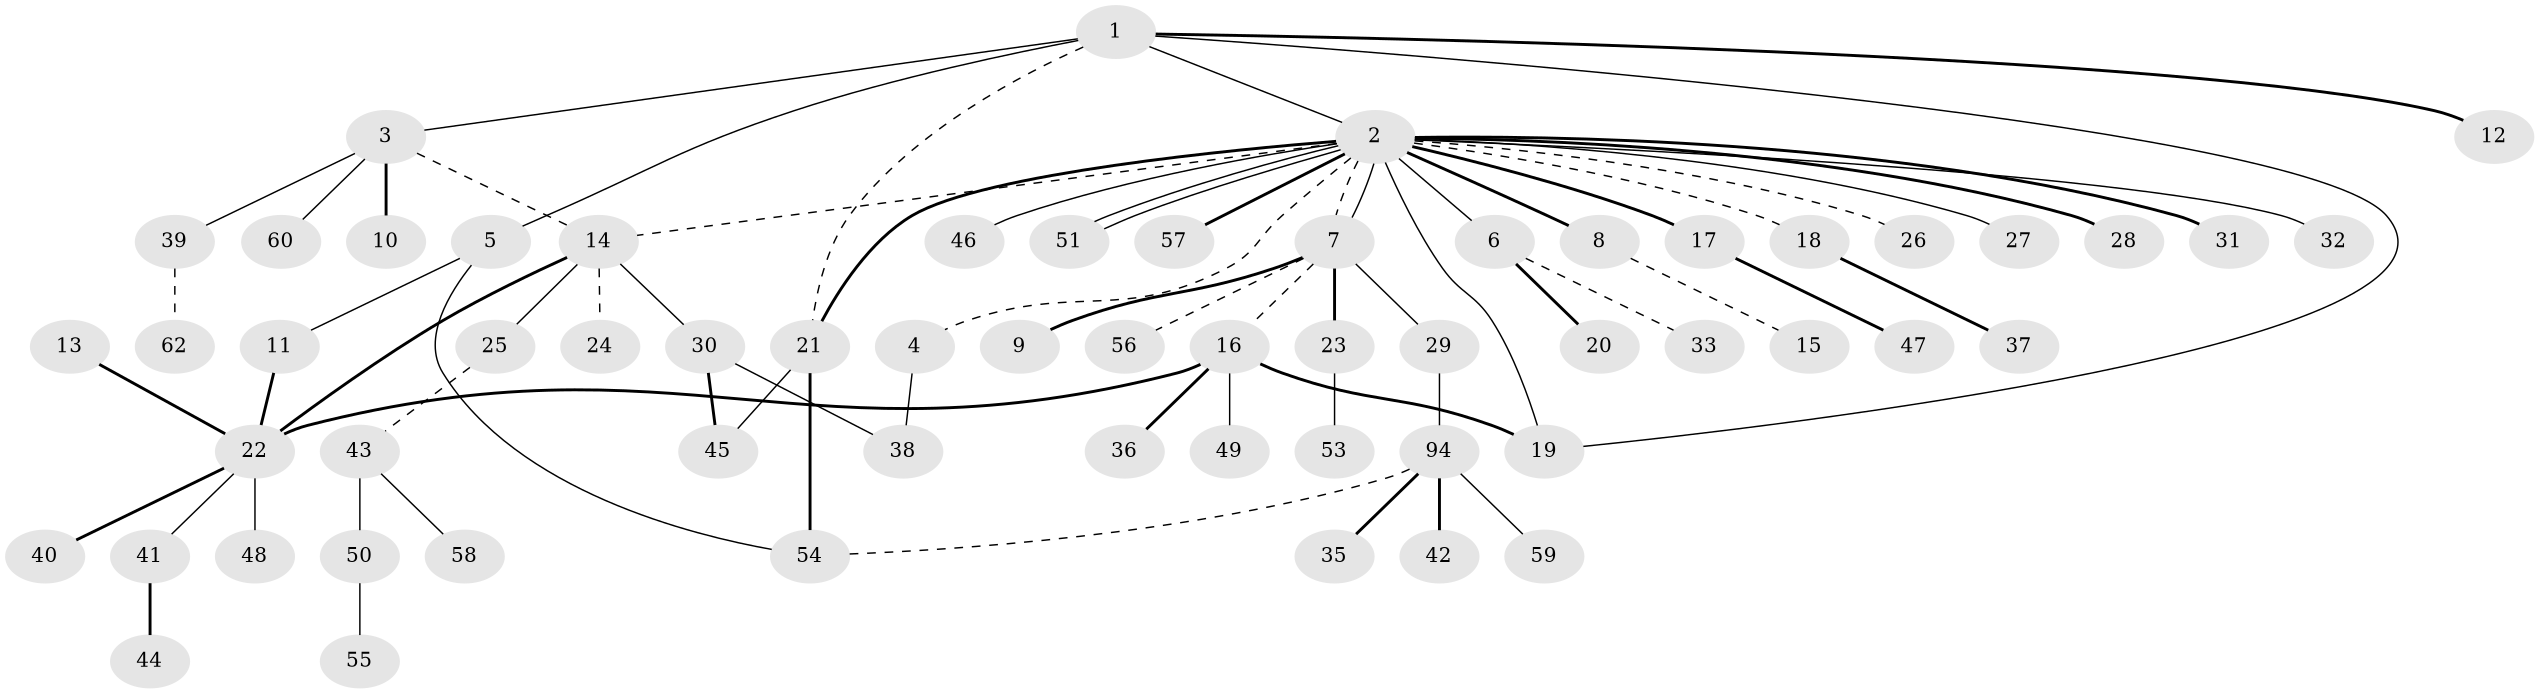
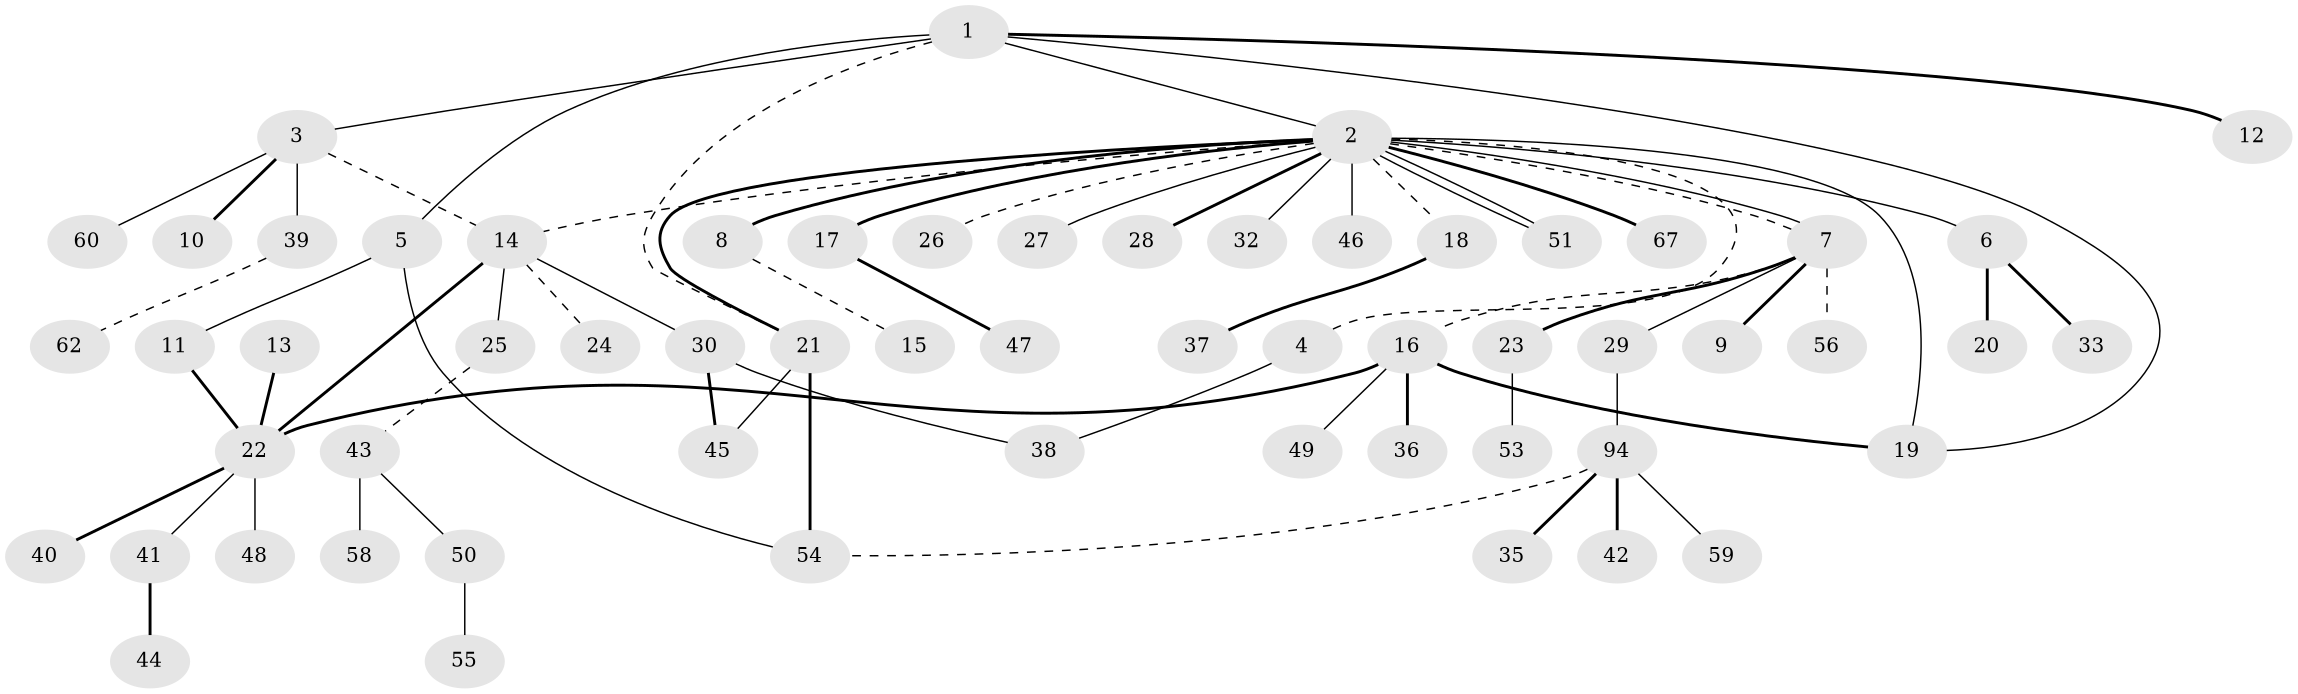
node "57": label "57" -> "67"
node "31": removed
edge "6" -- "33": style dashed -> bold
